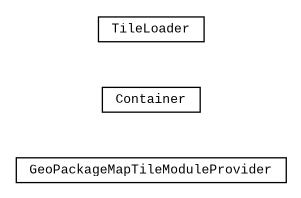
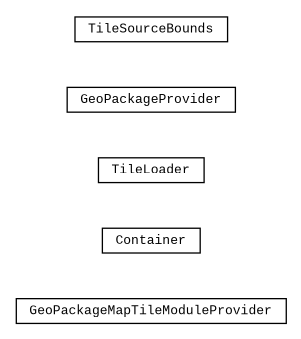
node "TileSourceBounds": added
node "GeoPackageProvider": added
